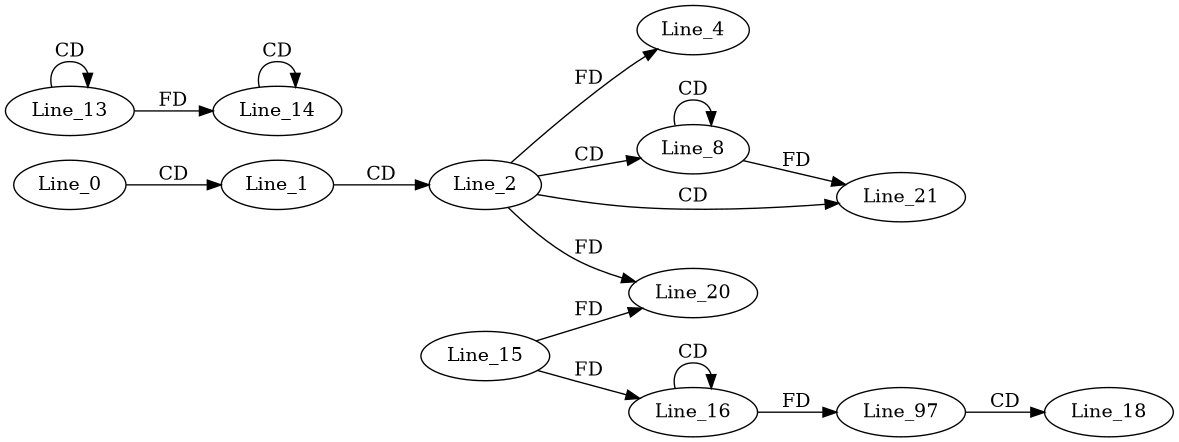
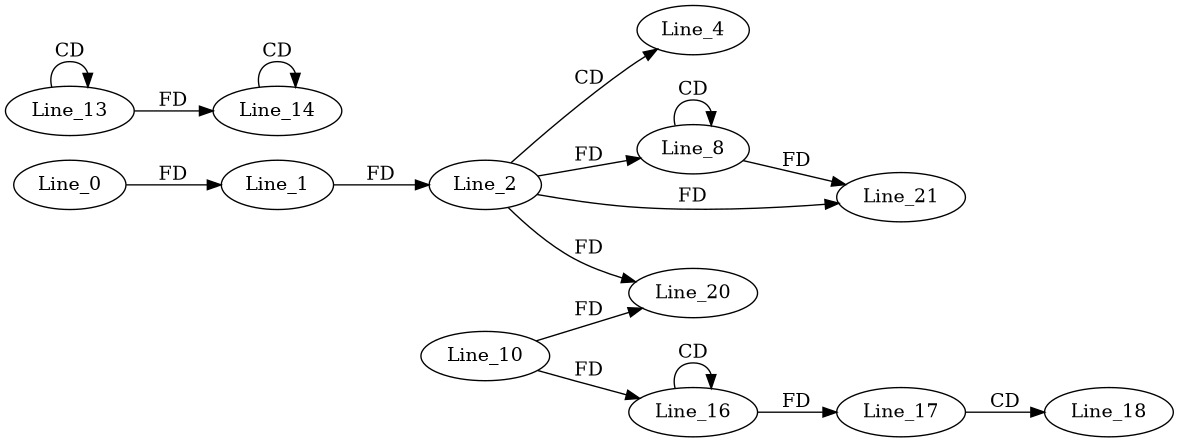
edge "Line_2" -> "Line_4": label "FD" -> "CD"
edge "Line_2" -> "Line_8": label "CD" -> "FD"
edge "Line_0" -> "Line_1": label "CD" -> "FD"
edge "Line_1" -> "Line_2": label "CD" -> "FD"
edge "Line_2" -> "Line_21": label "CD" -> "FD"
node "Line_15": label "Line_15" -> "Line_10"
node "Line_97": label "Line_97" -> "Line_17"
